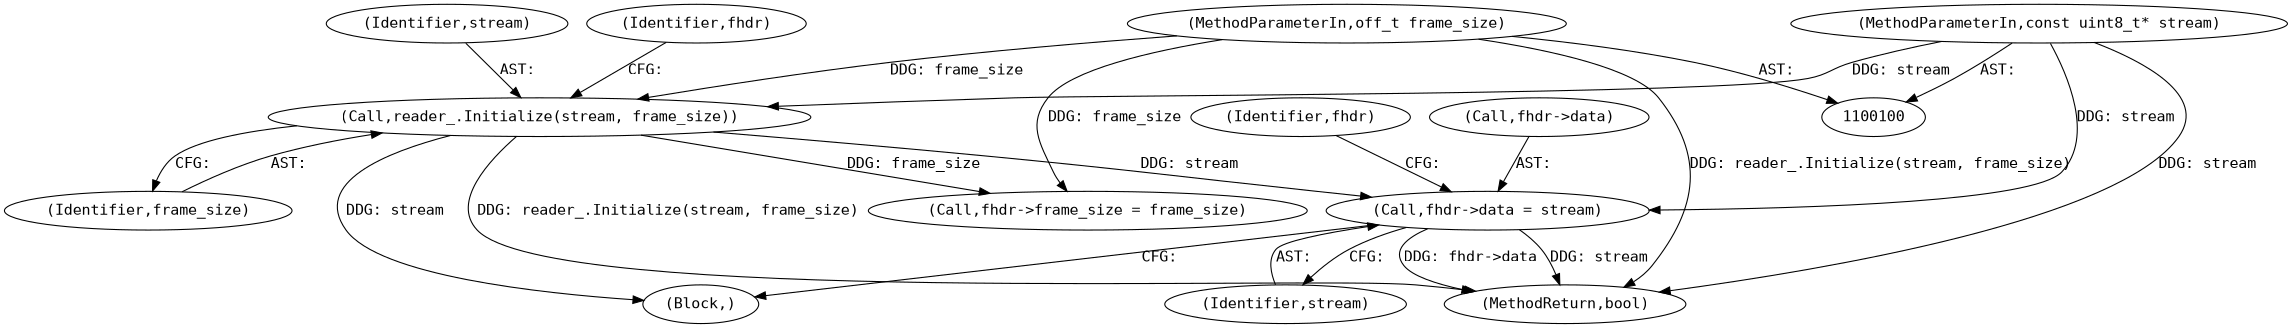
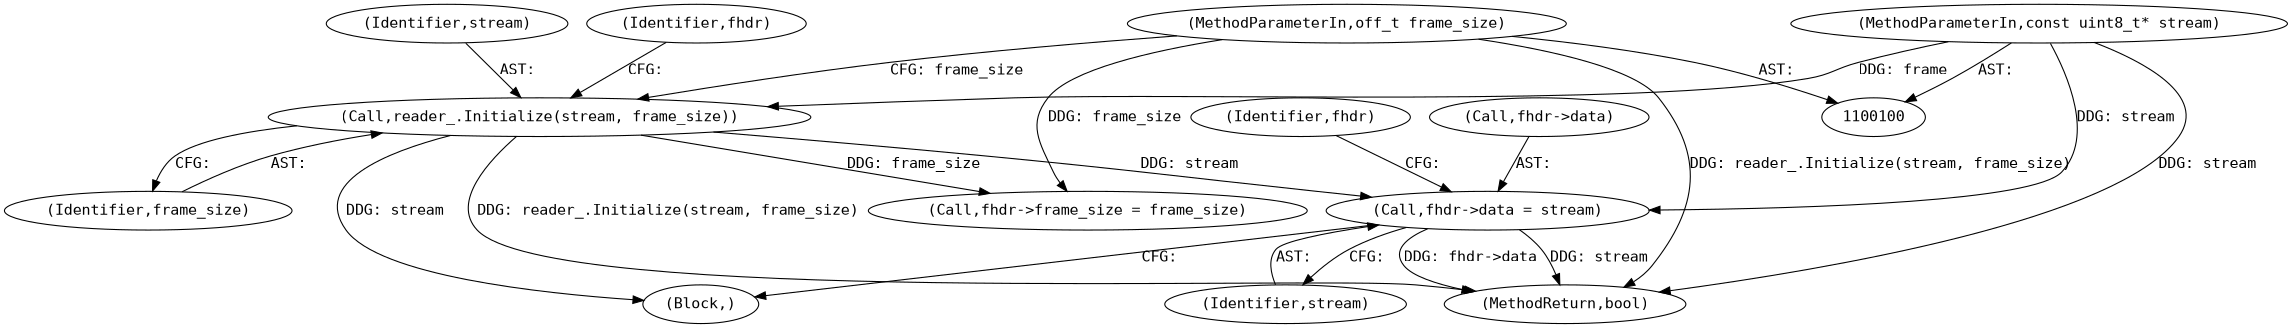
edge "(MethodParameterIn,off_t frame_size)" -> "(Call,reader_.Initialize(stream, frame_size))": label "DDG: frame_size" -> "CFG: frame_size"
edge "(MethodParameterIn,const uint8_t* stream)" -> "(Call,reader_.Initialize(stream, frame_size))": label "DDG: stream" -> "DDG: frame"
